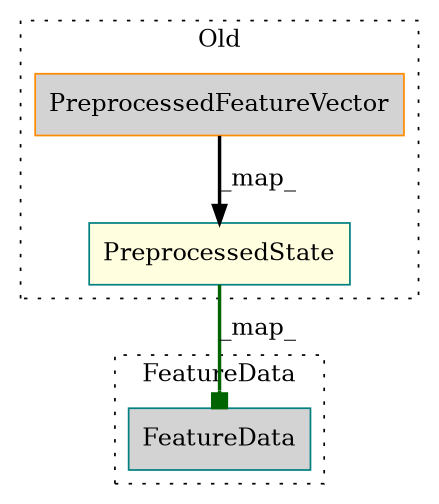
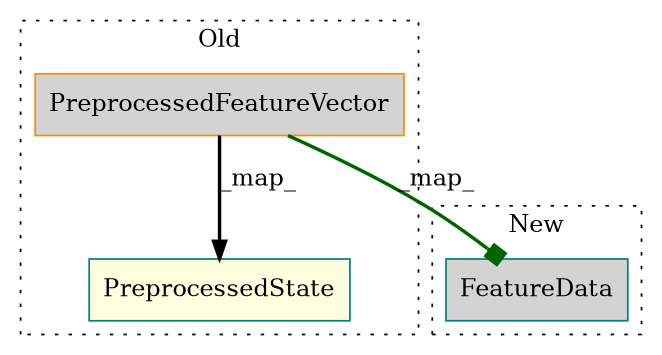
edge "PreprocessedState" -> "FeatureData": now "PreprocessedFeatureVector" -> "FeatureData"
cluster "FeatureData": label "FeatureData" -> "New"
